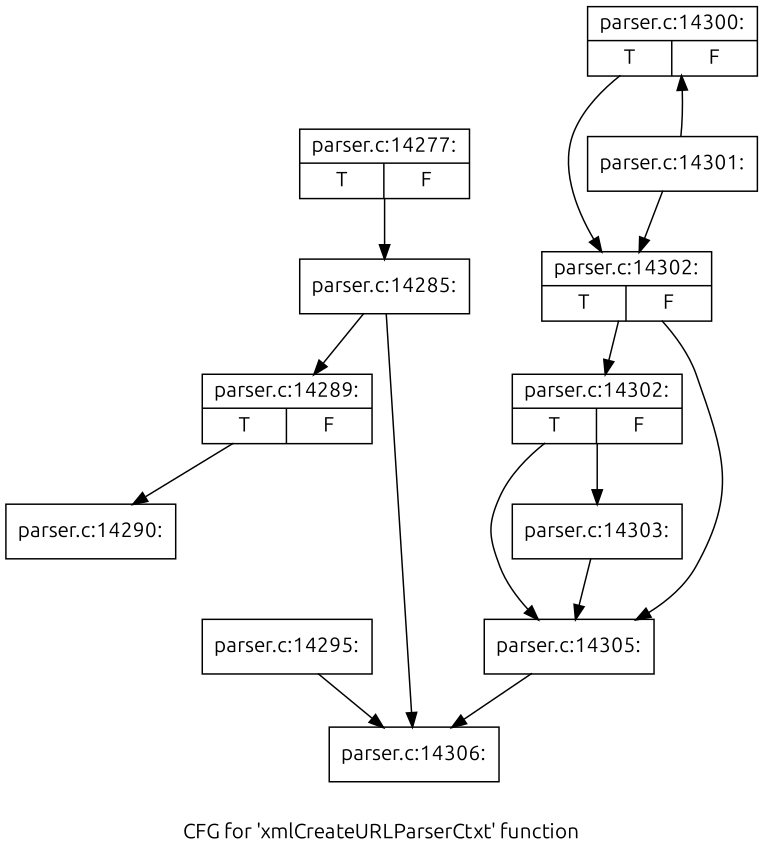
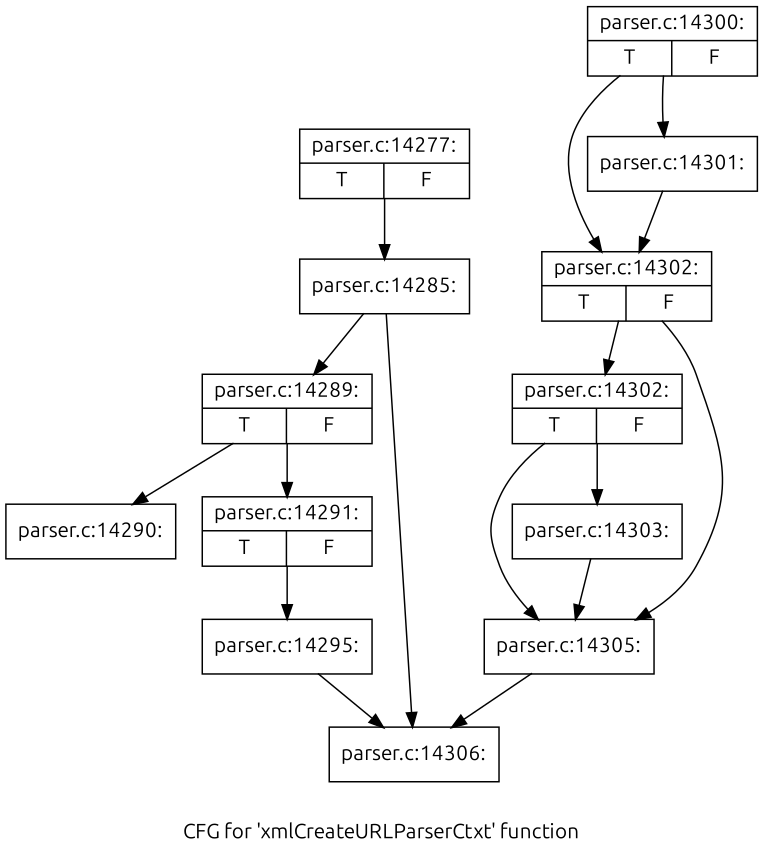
edge "parser.c:14301:" -> "parser.c:14300:": reversed
node "parser.c:14291:": added
